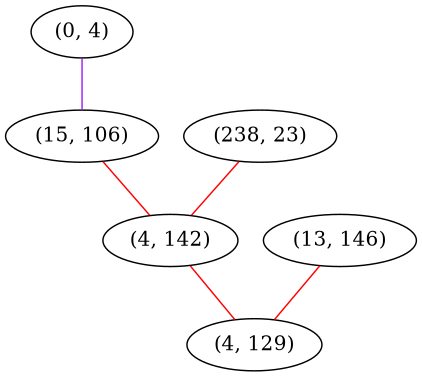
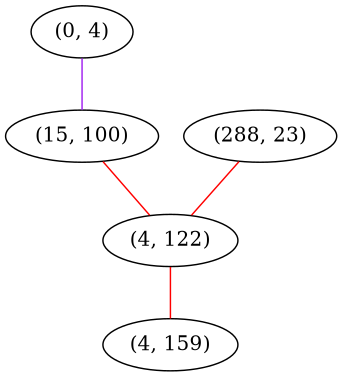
node "(15, 106)": label "(15, 106)" -> "(15, 100)"
node "(238, 23)": label "(238, 23)" -> "(288, 23)"
node "(4, 142)": label "(4, 142)" -> "(4, 122)"
node "(13, 146)": removed
node "(4, 129)": label "(4, 129)" -> "(4, 159)"
